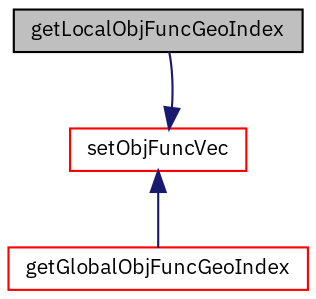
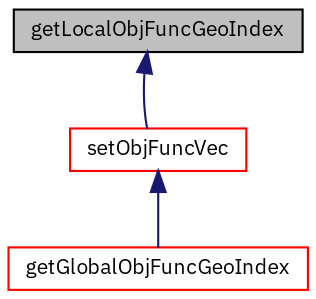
edge "getLocalObjFuncGeoIndex" -> "setObjFuncVec": reversed
